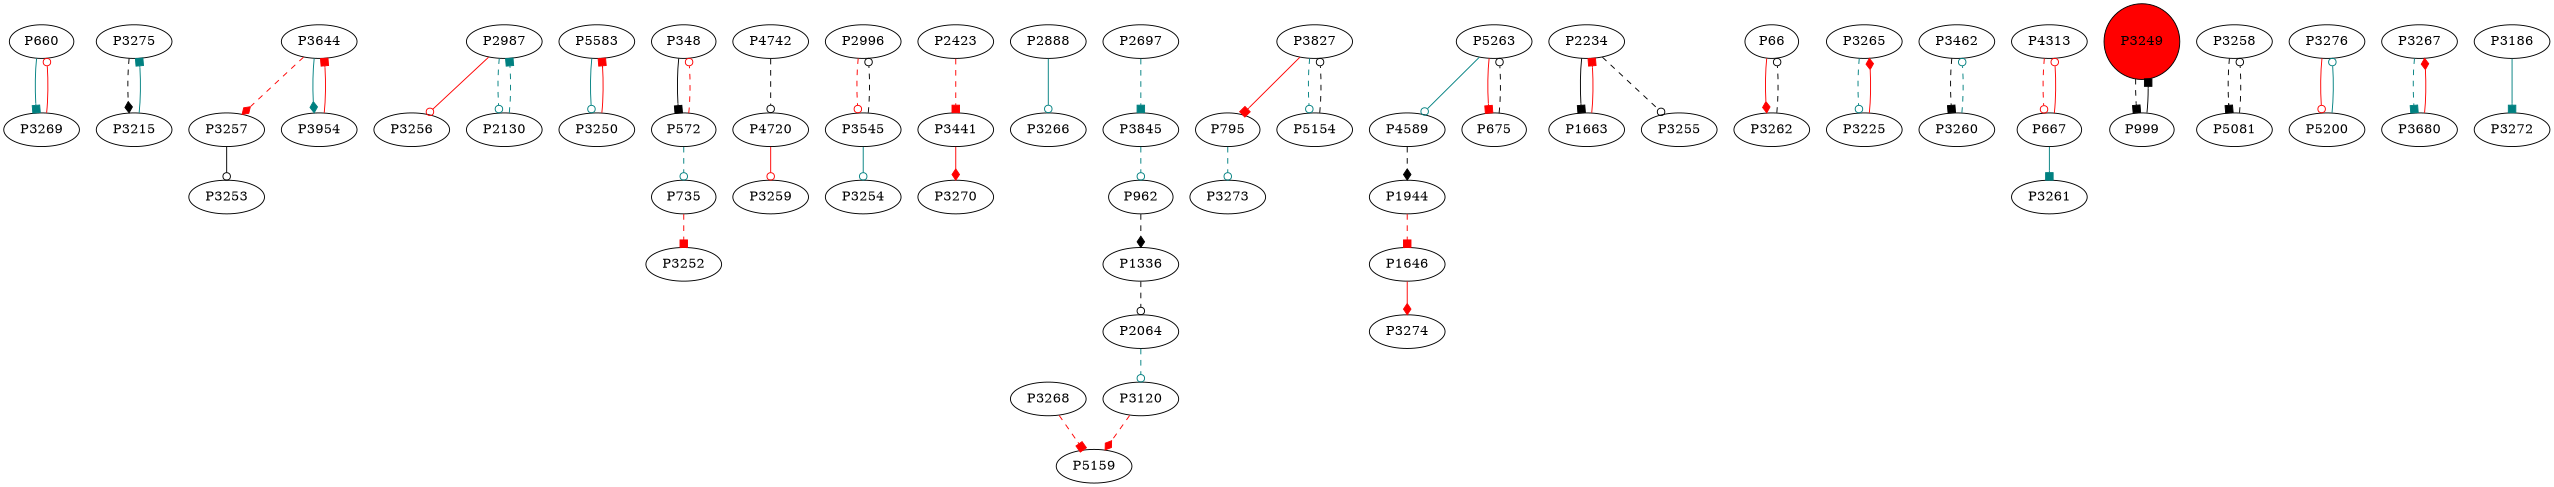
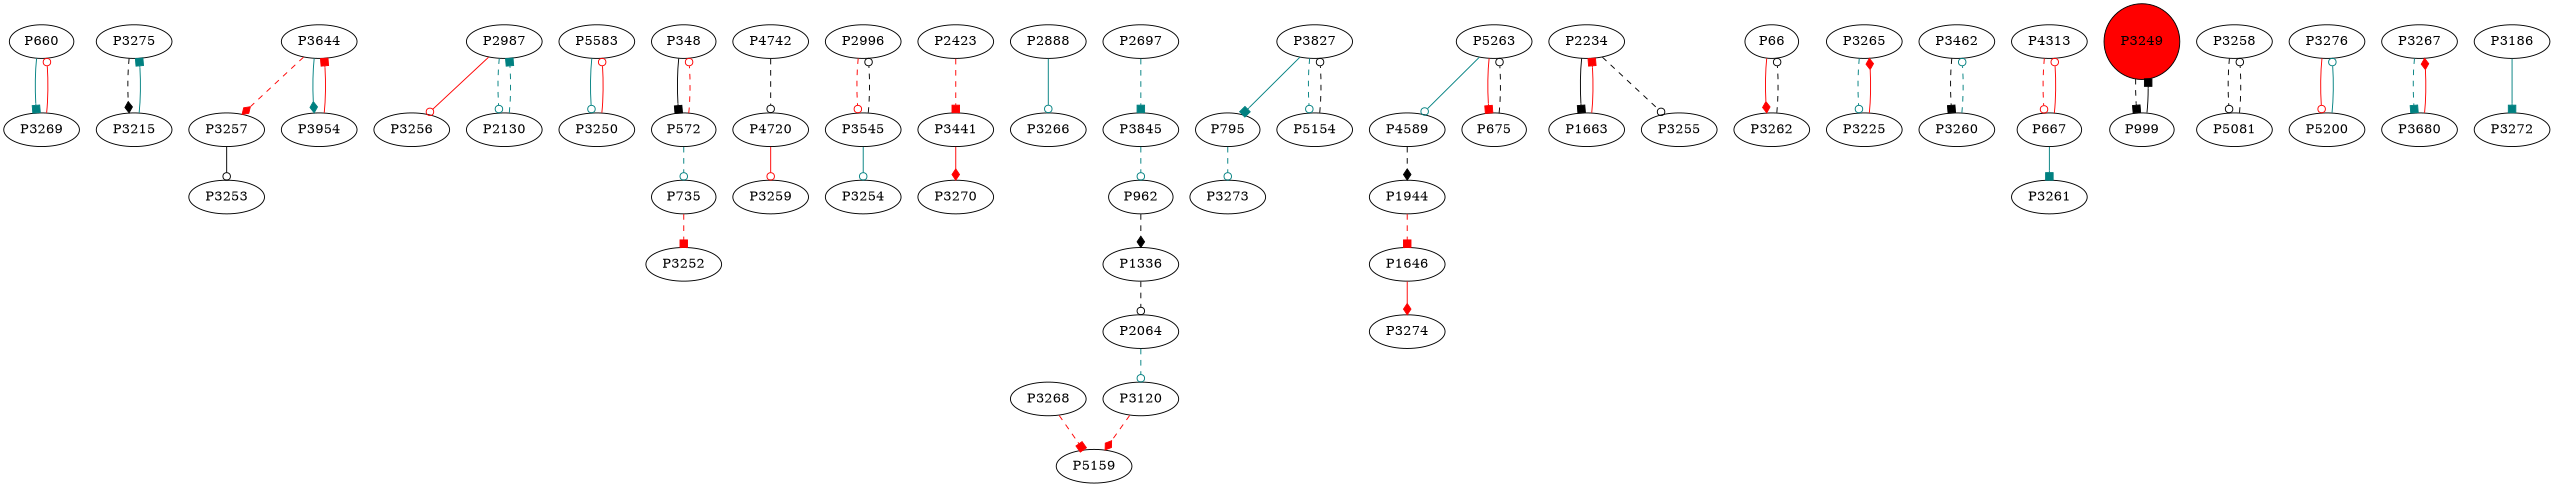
edge "P3827" -> "P795": color red -> teal
edge "P3258" -> "P5081": arrowhead box -> odot
edge "P3250" -> "P5583": arrowhead box -> odot
